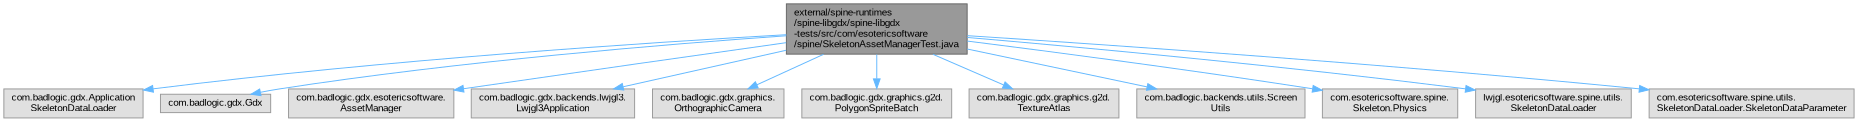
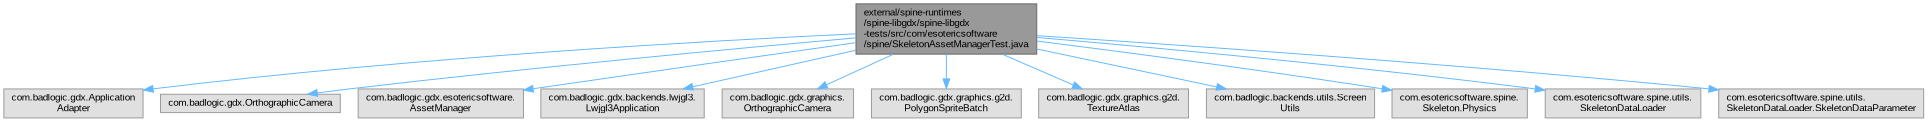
node "com.badlogic.gdx.Application SkeletonDataLoader": label "com.badlogic.gdx.Application SkeletonDataLoader" -> "com.badlogic.gdx.Application Adapter"
node "com.badlogic.gdx.Gdx": label "com.badlogic.gdx.Gdx" -> "com.badlogic.gdx.OrthographicCamera"
node "lwjgl.esotericsoftware.spine.utils. SkeletonDataLoader": label "lwjgl.esotericsoftware.spine.utils. SkeletonDataLoader" -> "com.esotericsoftware.spine.utils. SkeletonDataLoader"
